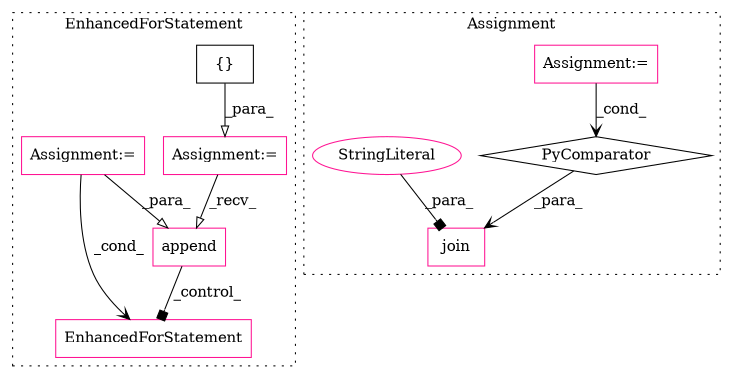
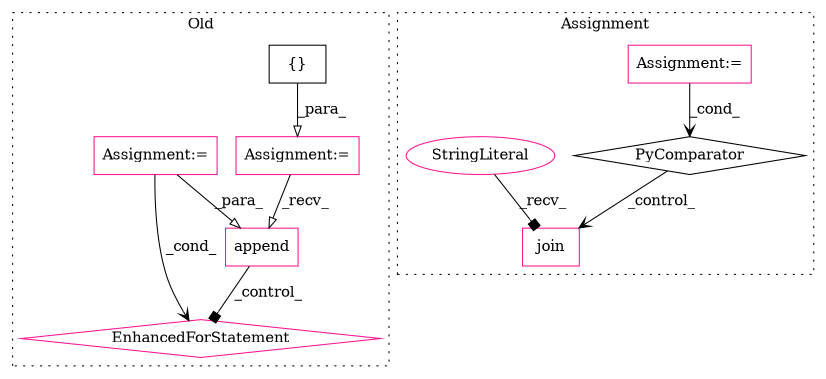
cluster "EnhancedForStatement": label "EnhancedForStatement" -> "Old"
edge "StringLiteral" -> "join": label "_para_" -> "_recv_"
edge "PyComparator" -> "join": label "_para_" -> "_control_"
node "EnhancedForStatement": shape box -> diamond
